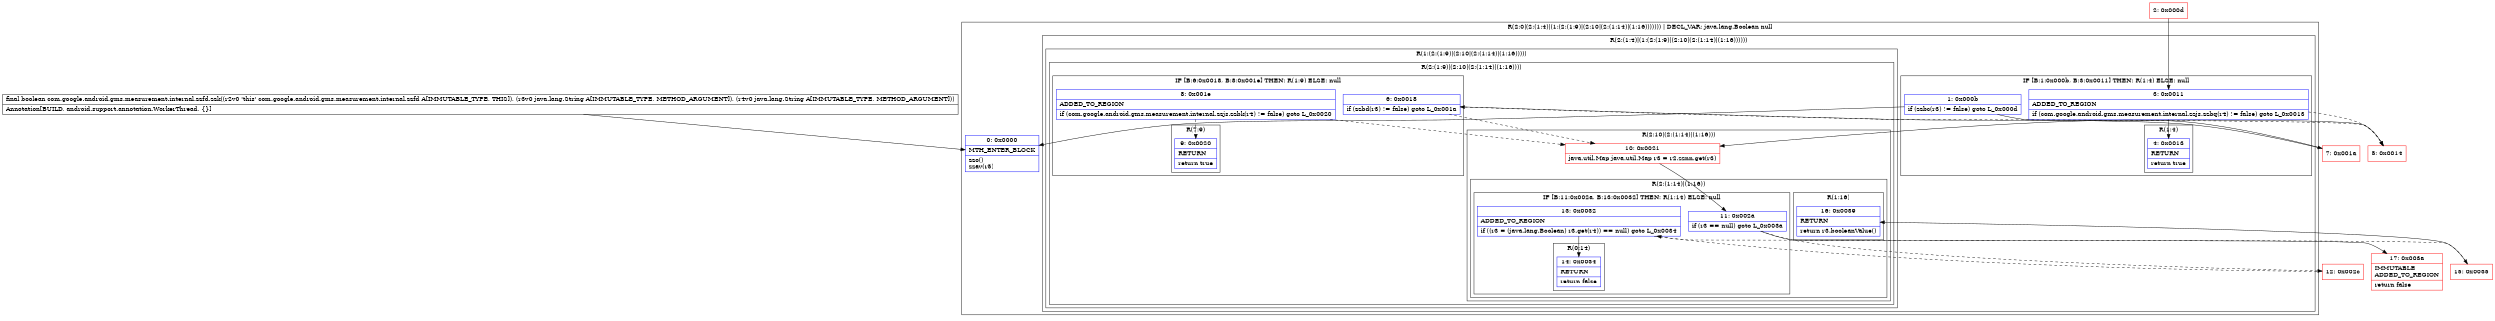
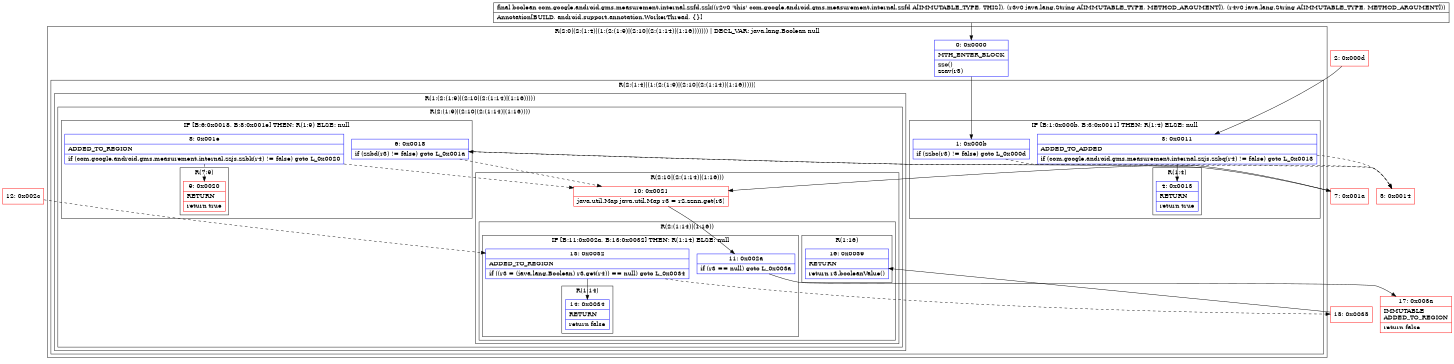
node "3: 0x0011": text "ADDED_TO_REGION" -> "ADDED_TO_ADDED"
edge "1: 0x000b" -> "0: 0x0000": reversed
edge "1: 0x000b" -> "5: 0x0014": style solid -> dashed
node "9: 0x0020": color blue -> red
cluster "R(0:14)": label "R(0:14)" -> "R(1:14)"
edge "11: 0x002a" -> "12: 0x002c": removed
